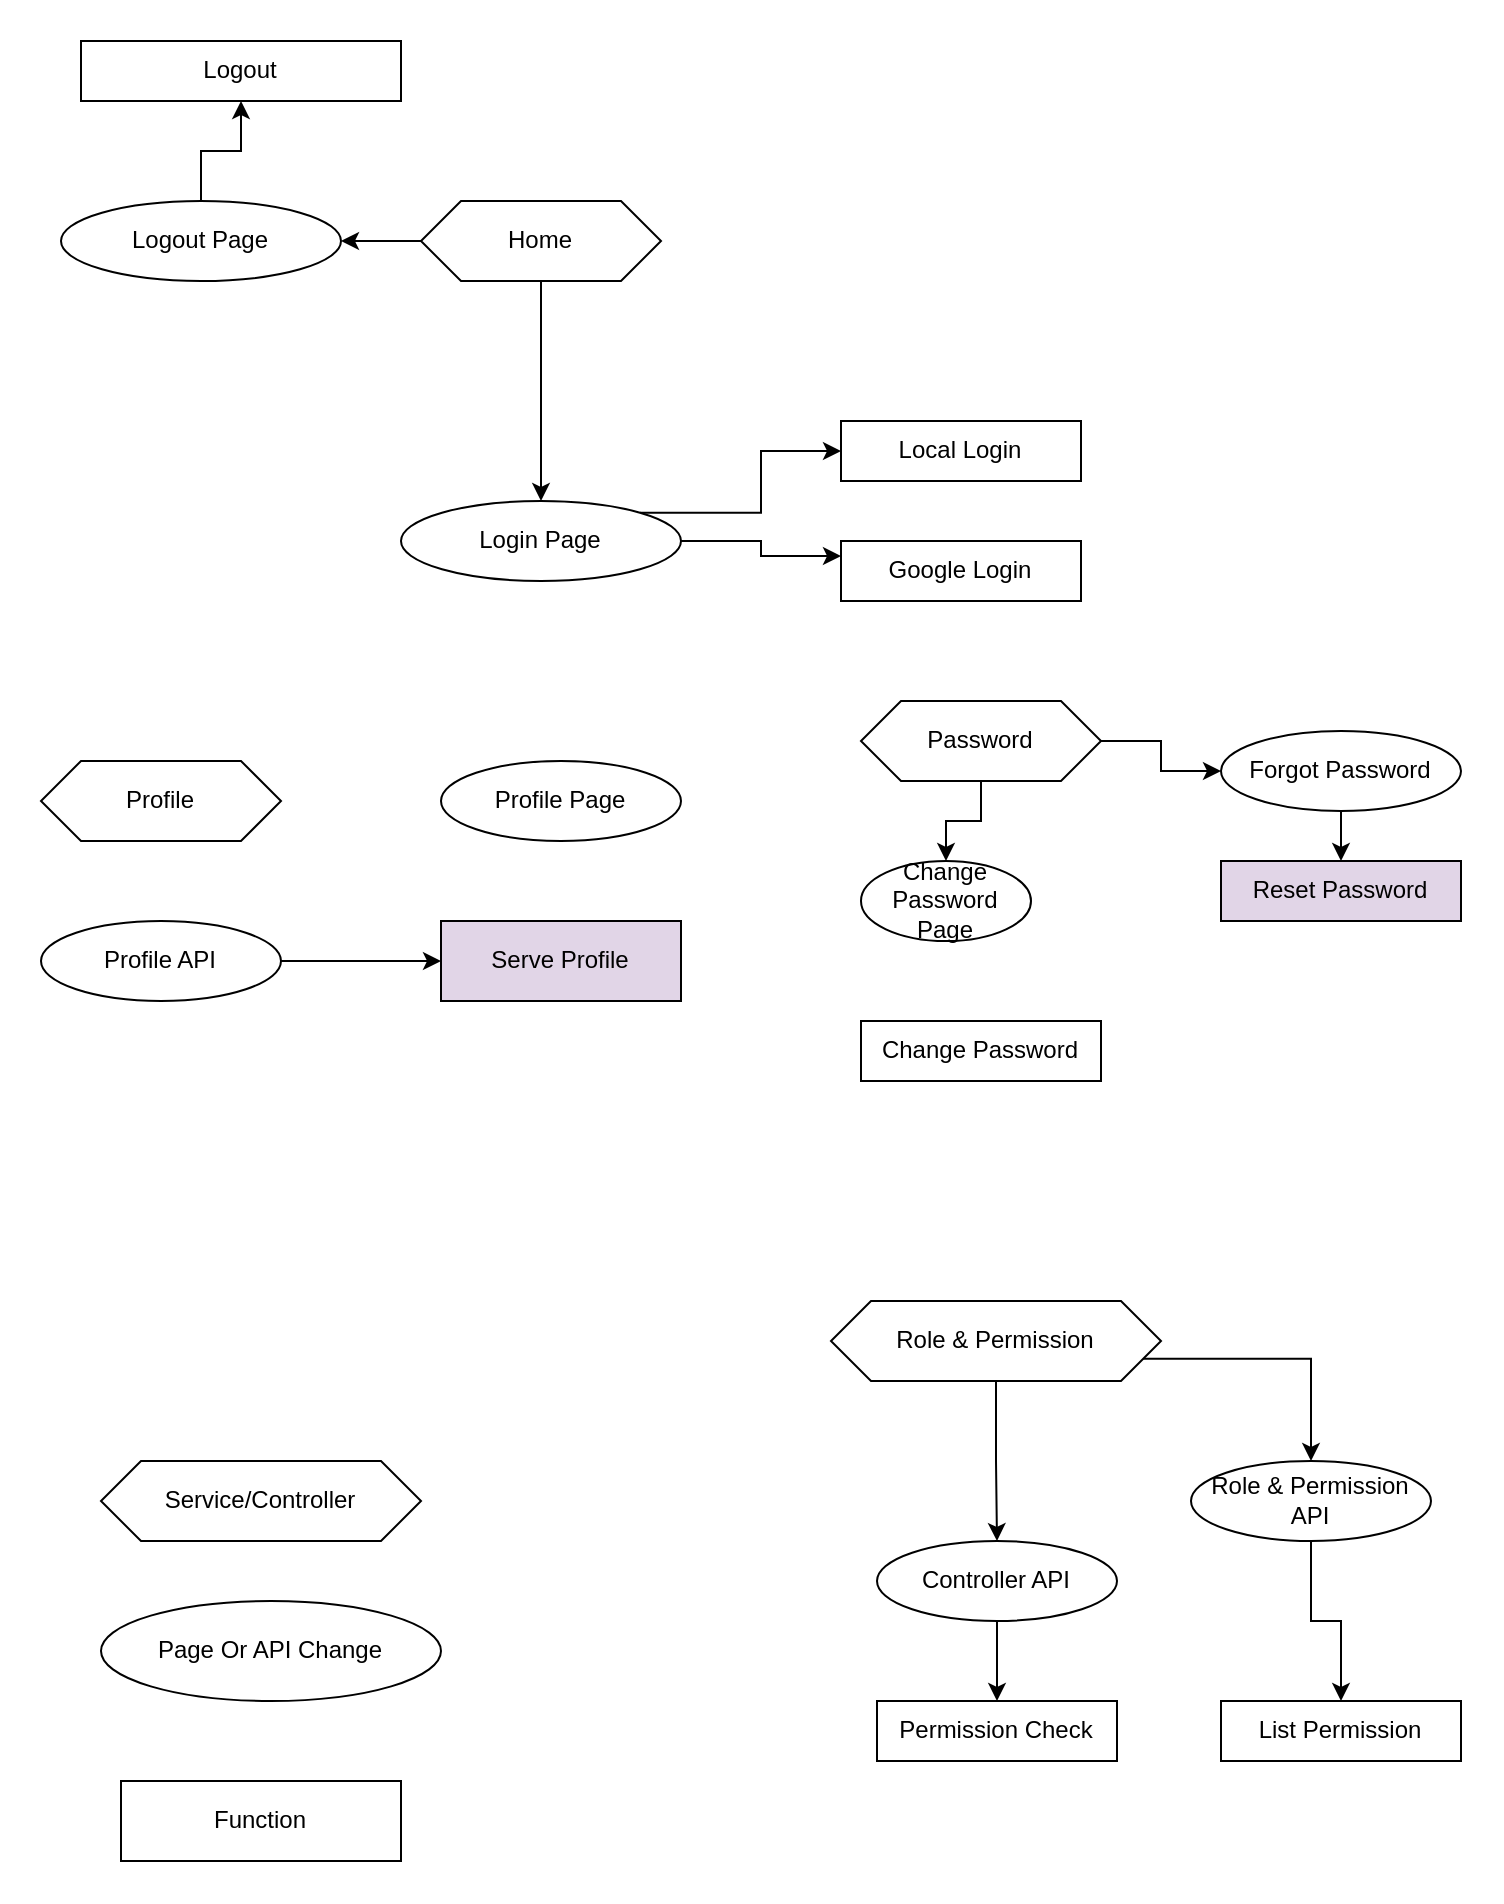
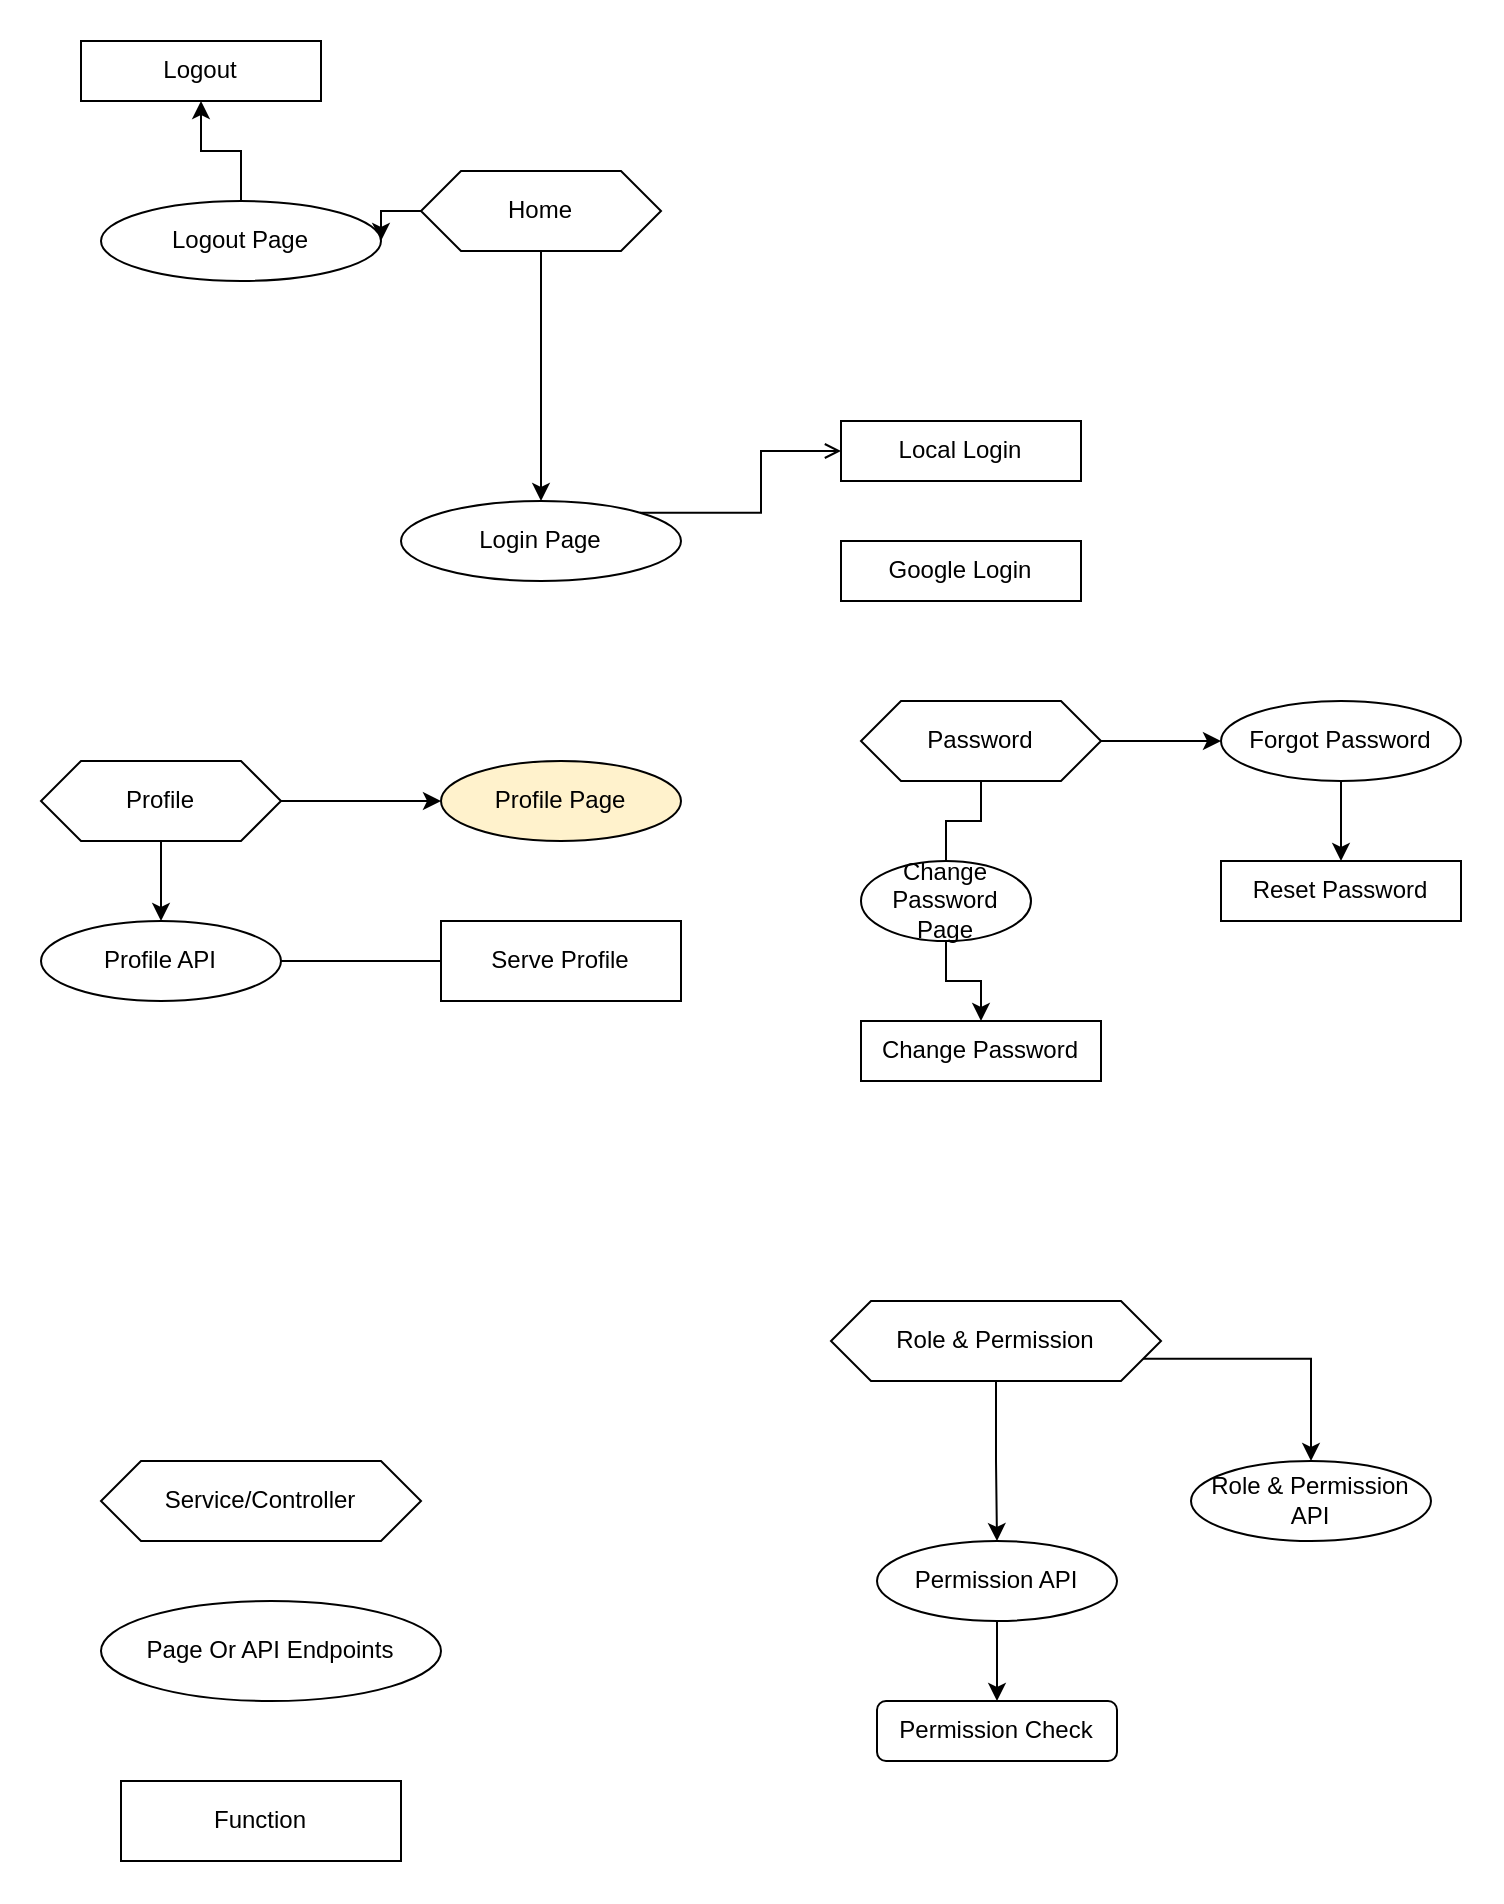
node "Logout": size 320x60 -> 240x60
node "Logout Page": moved (201, 241) -> (241, 241)
node "Home": moved (541, 241) -> (541, 211)
edge "Login Page" -> "Local Login": arrowhead classic -> open
edge "Login Page" -> "Google Login": removed
node "Forgot Password": moved (1341, 771) -> (1341, 741)
edge "Profile" -> "Profile Page": added
node "Profile Page": fillcolor #ffffff -> #fff2cc
edge "Password" -> "Change Password Page": arrowhead classic -> none
edge "Profile" -> "Profile API": added
node "Reset Password": fillcolor #e1d5e7 -> #ffffff
edge "Profile API" -> "Serve Profile": arrowhead classic -> none
node "Serve Profile": fillcolor #e1d5e7 -> #ffffff
edge "Change Password Page" -> "Change Password": added
node "Controller API": label "Controller API" -> "Permission API"
edge "Role & Permission API" -> "List Permission": removed
node "Page Or API Change": label "Page Or API Change" -> "Page Or API Endpoints"
node "Permission Check": shape rectangle -> rounded rectangle
node "List Permission": removed
